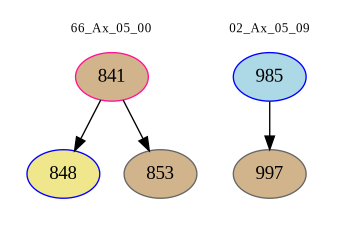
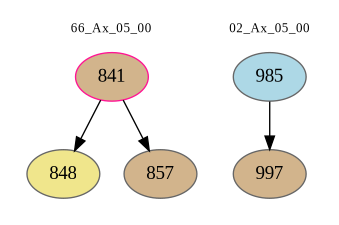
cluster "02_Ax_05_09": label "02_Ax_05_09" -> "02_Ax_05_00"
node "985": color blue -> gray40
node "848": color blue -> gray40
node "853": label "853" -> "857"
